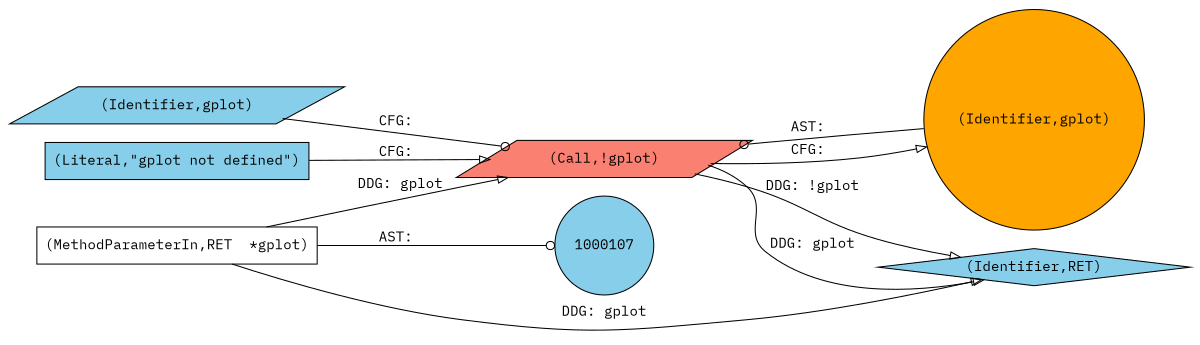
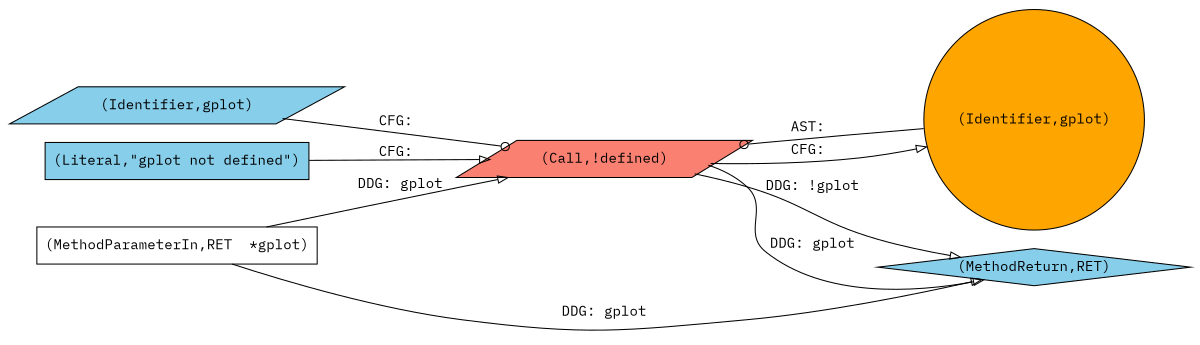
node "(Call,!gplot)": label "(Call,!gplot)" -> "(Call,!defined)"
node "1000107": removed
node "(Identifier,RET)": label "(Identifier,RET)" -> "(MethodReturn,RET)"
